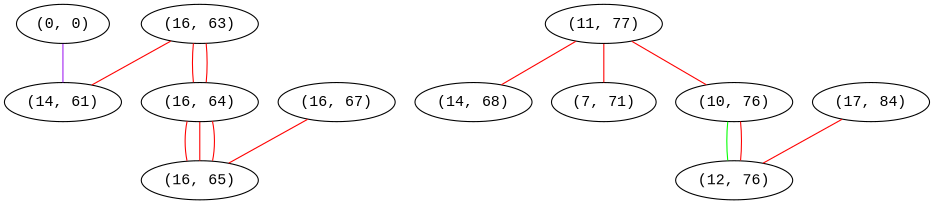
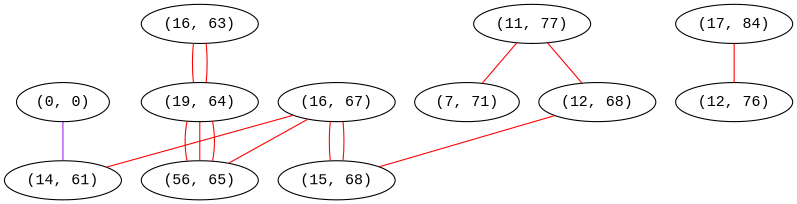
edge "(16, 63)" -- "(14, 61)": now "(16, 67)" -- "(14, 61)"
node "(16, 64)": label "(16, 64)" -> "(19, 64)"
node "(14, 68)": label "(14, 68)" -> "(12, 68)"
node "(10, 76)": removed
node "(16, 65)": label "(16, 65)" -> "(56, 65)"
node "(15, 68)": added
